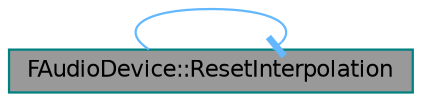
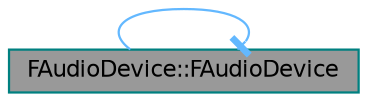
node "FAudioDevice::ResetInterpolation": label "FAudioDevice::ResetInterpolation" -> "FAudioDevice::FAudioDevice"
